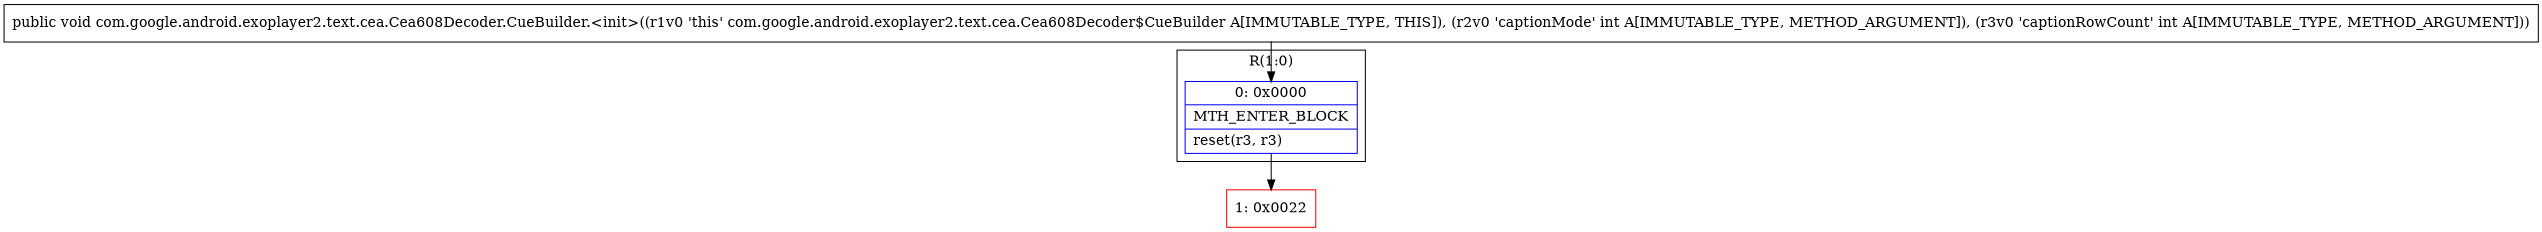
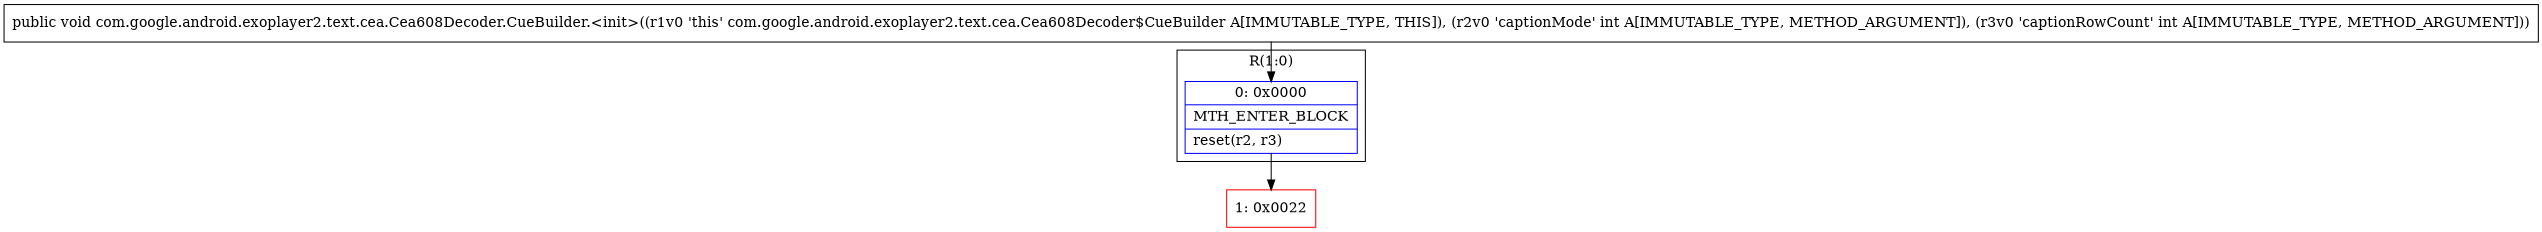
node "0: 0x0000": text "reset(r3, r3)" -> "reset(r2, r3)"
